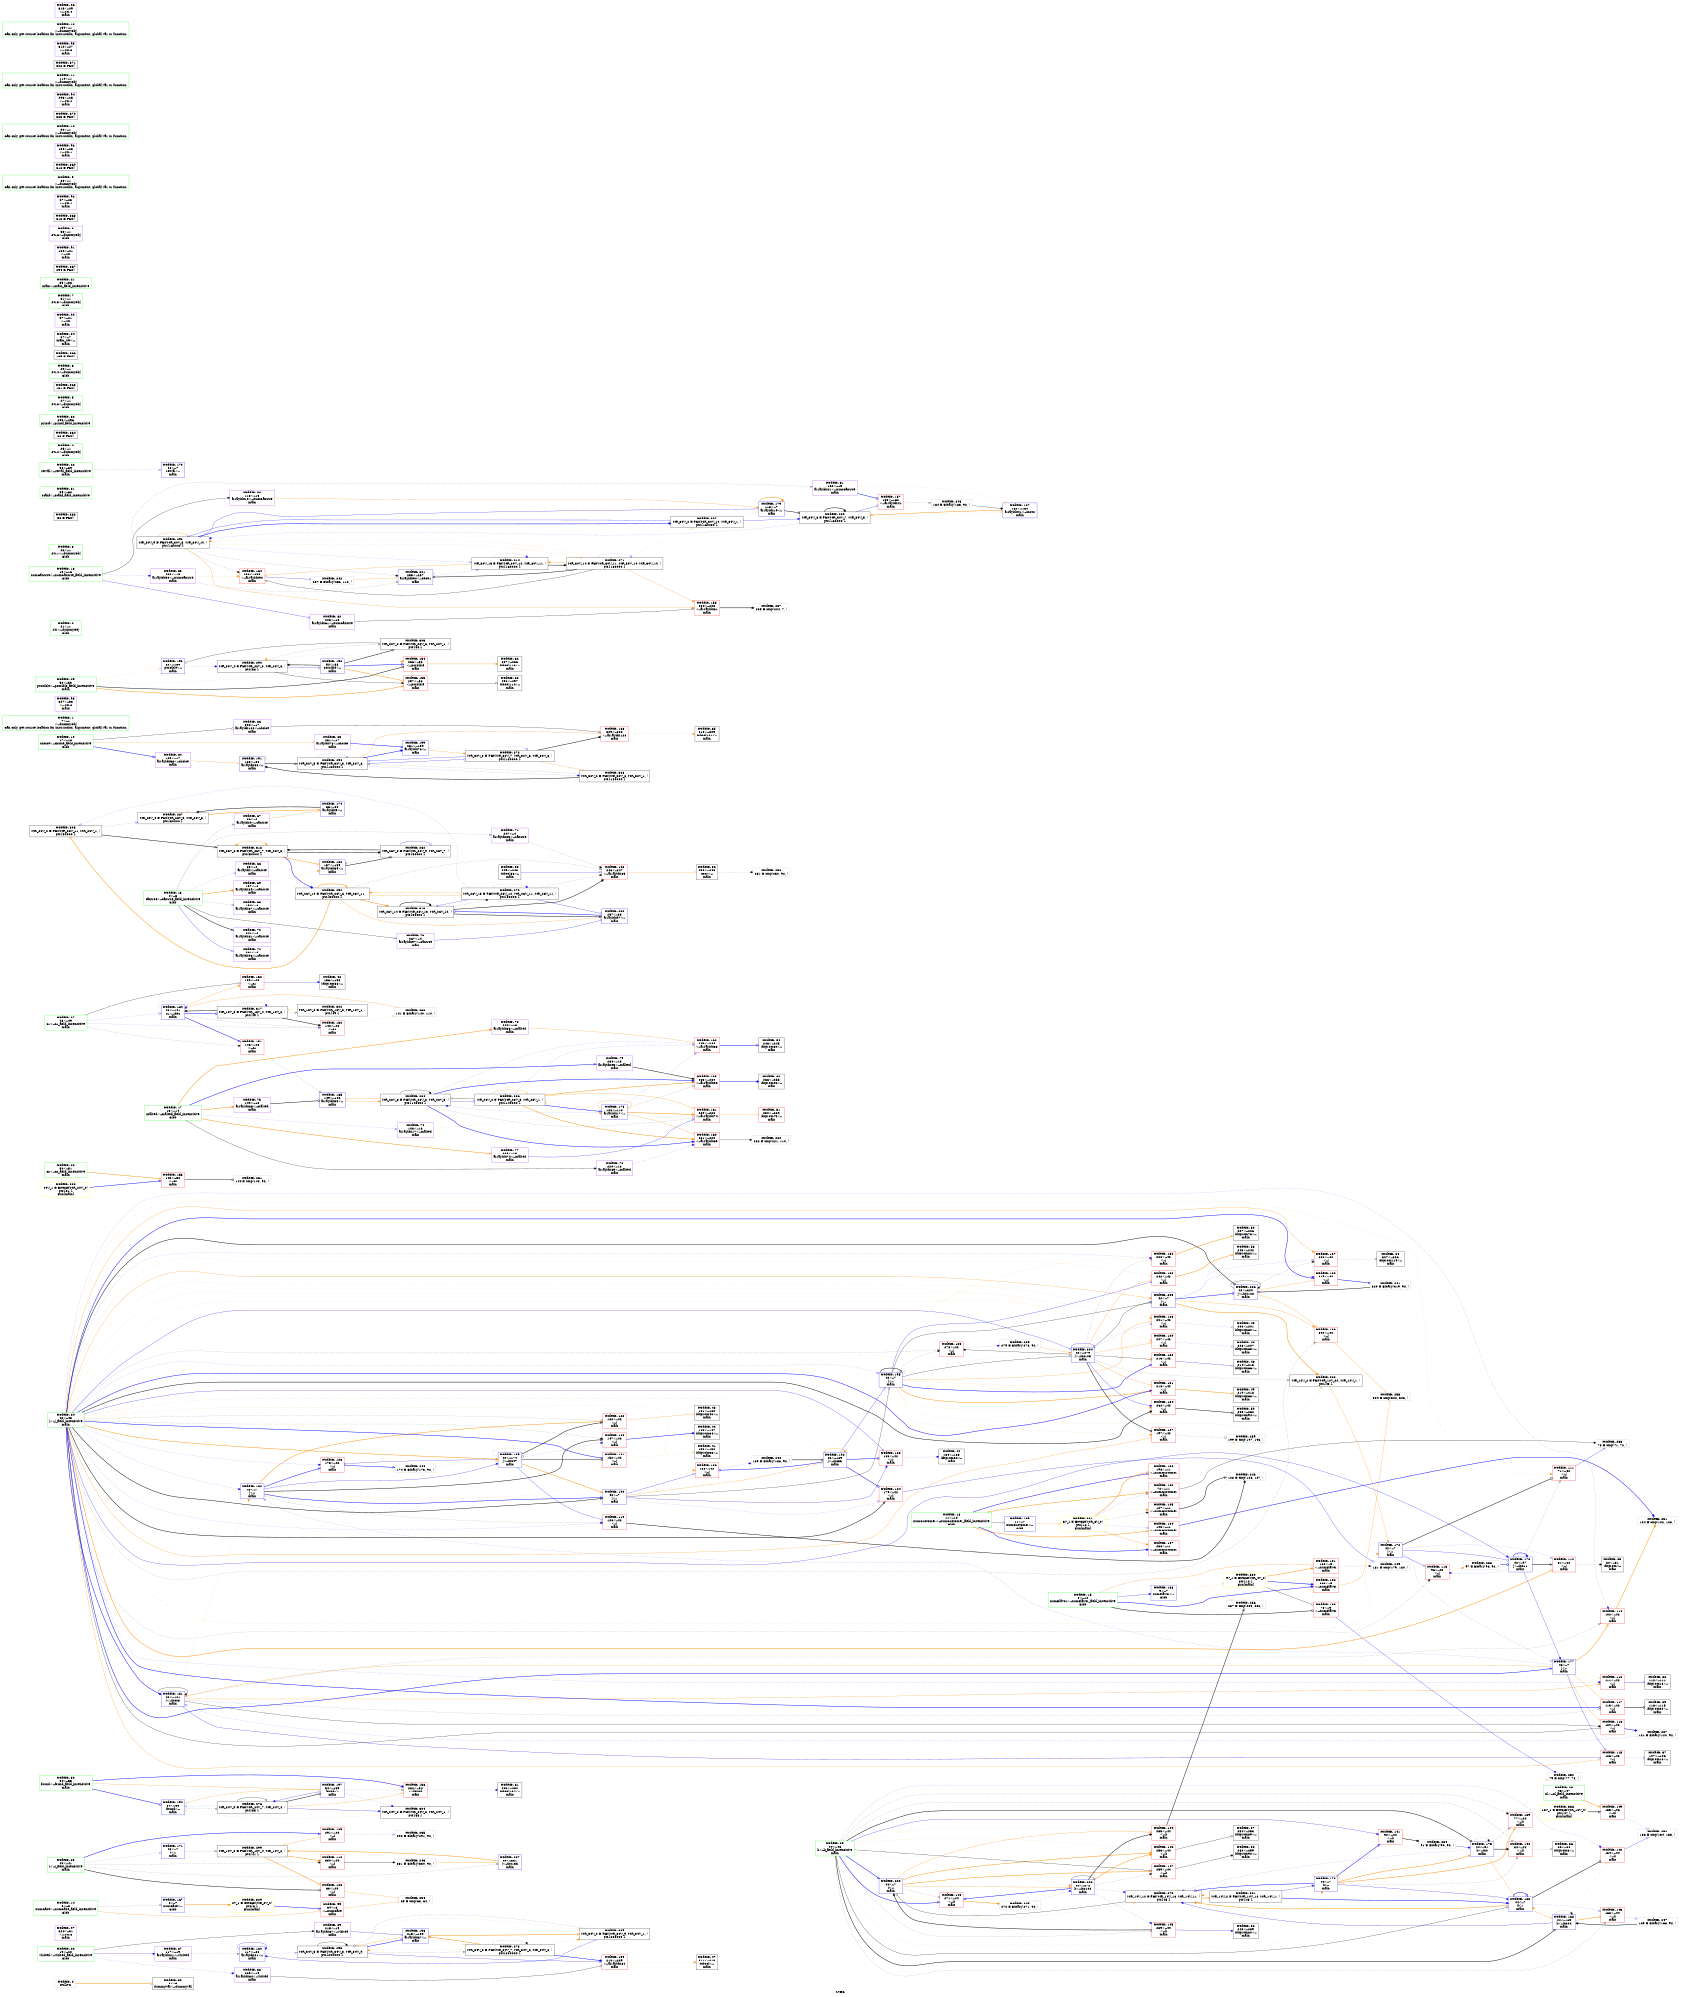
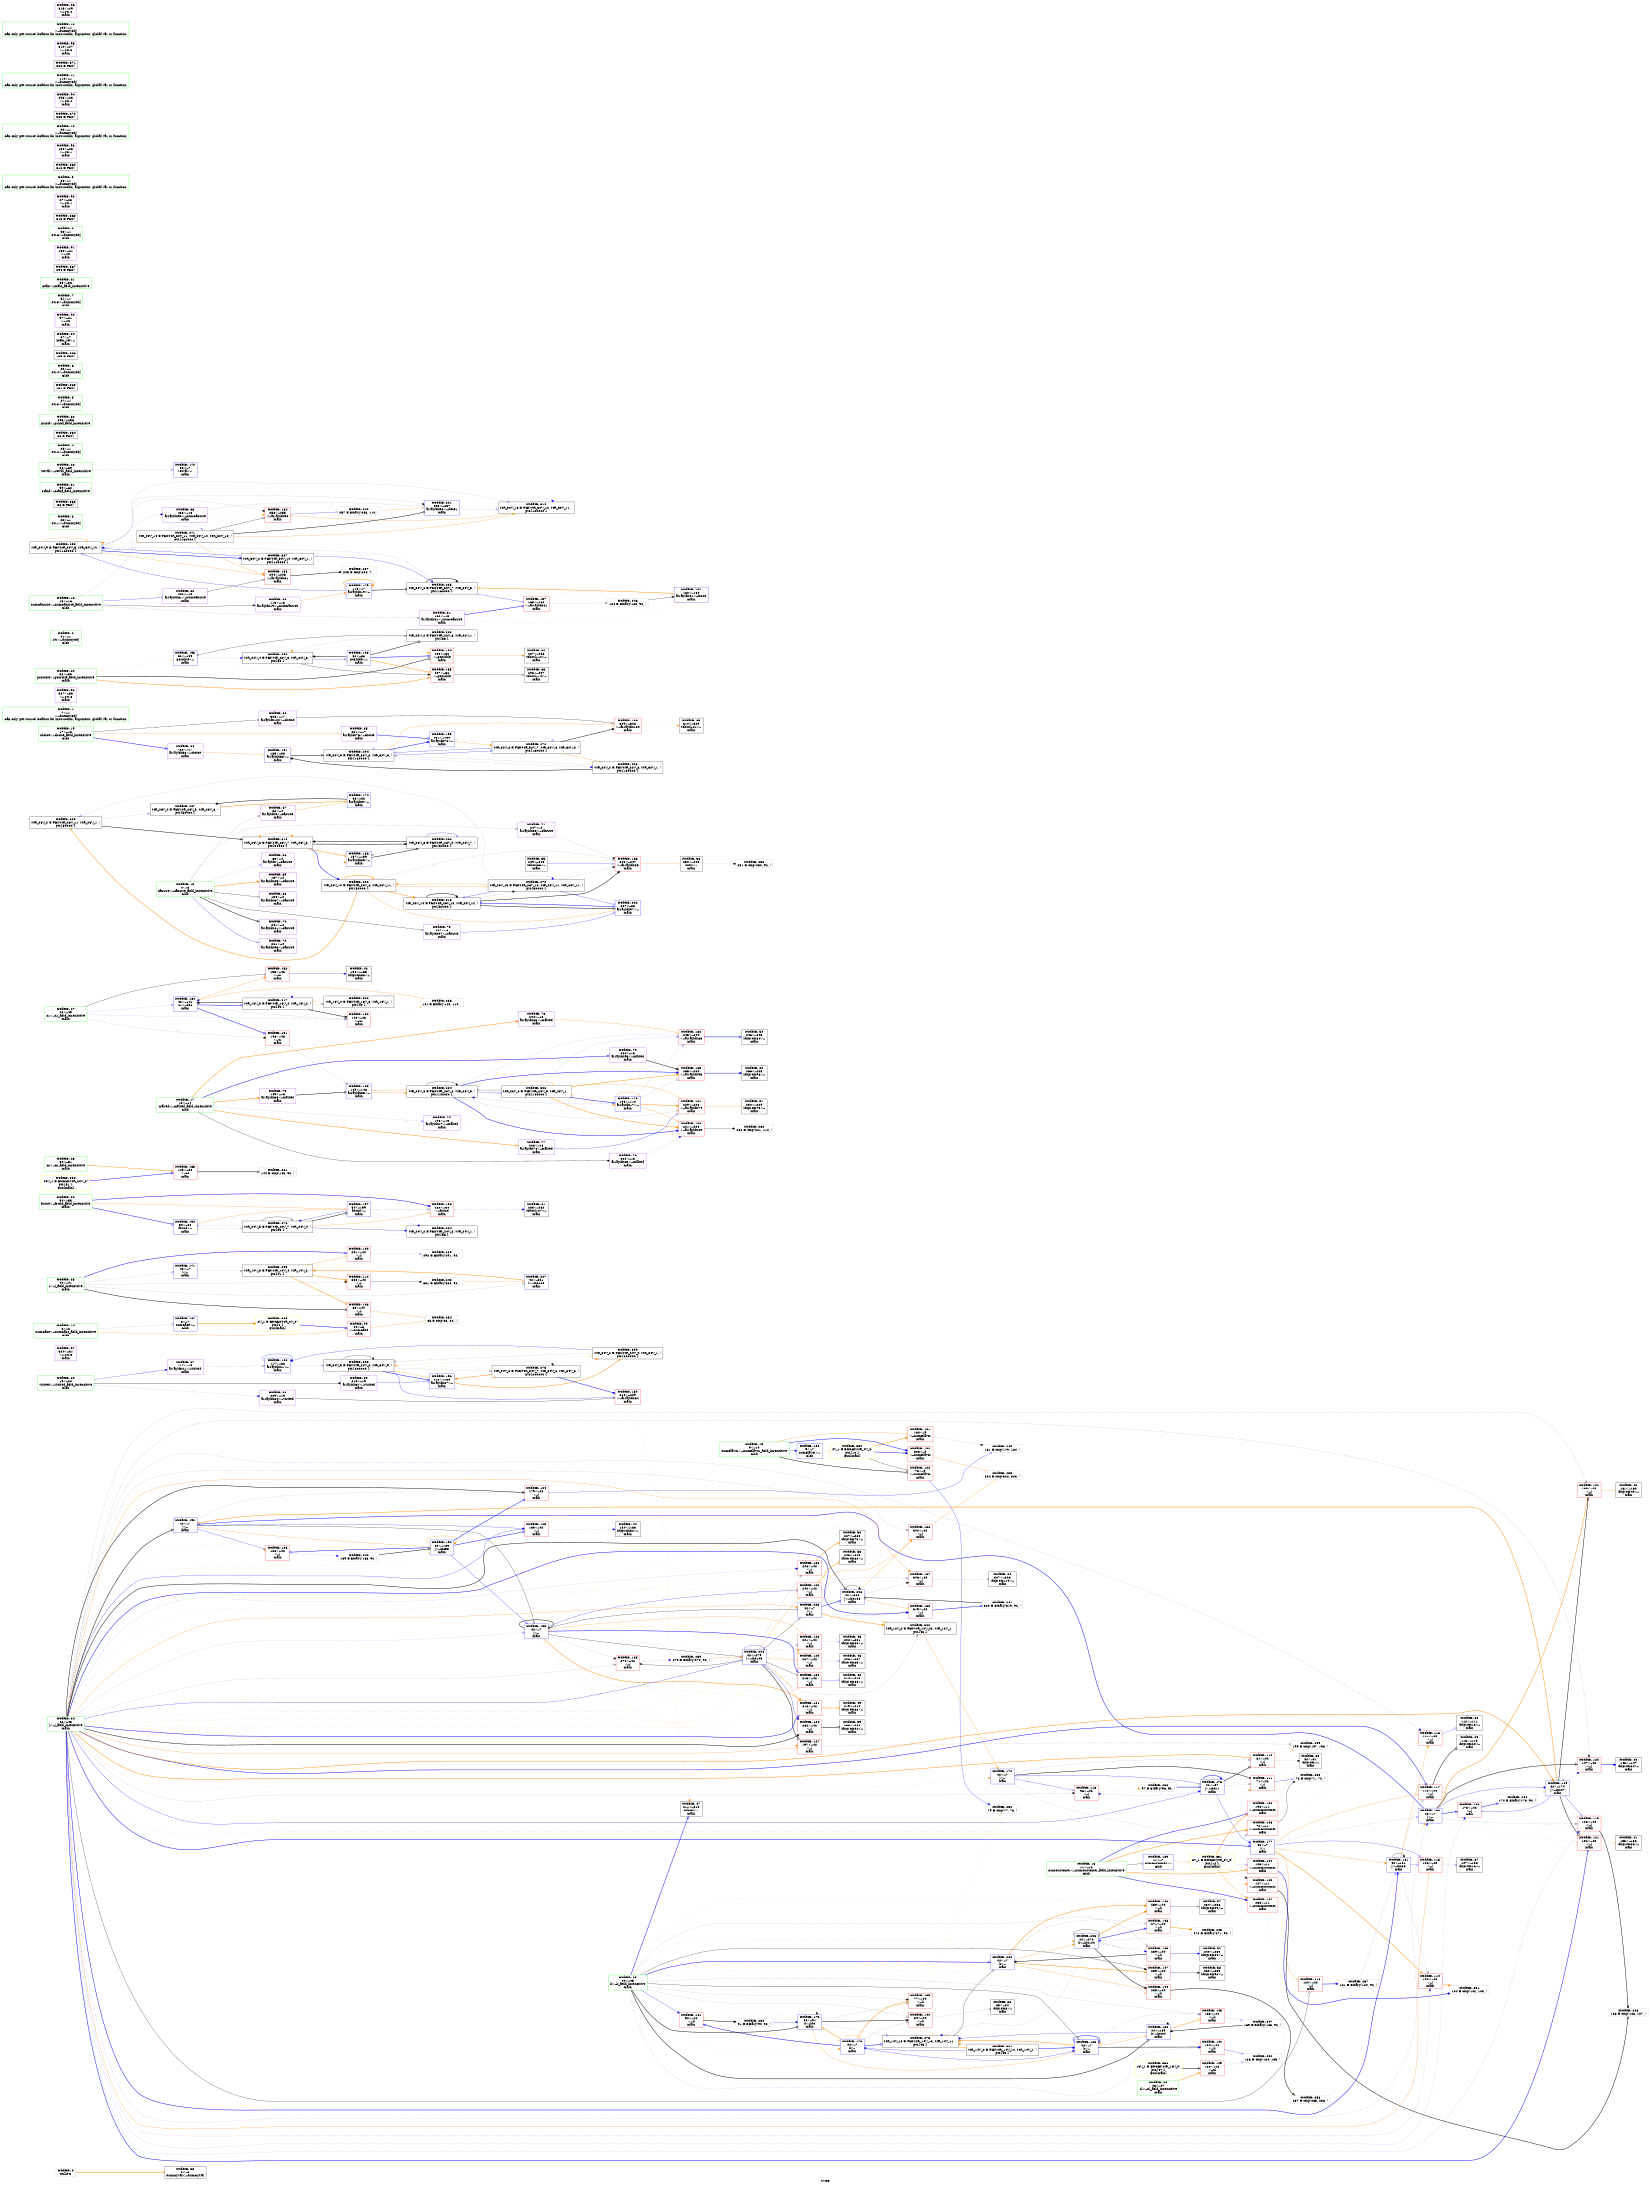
node "NodeID: 8": color purple -> green
edge "NodeID: 314" -> "NodeID: 271": removed
edge "NodeID: 13" -> "NodeID: 68": style dotted -> solid
node "NodeID: 51": color red -> black
edge "NodeID: 181" -> "NodeID: 118": removed
edge "NodeID: 25" -> "NodeID: 148": now "NodeID: 25" -> "NodeID: 47"
